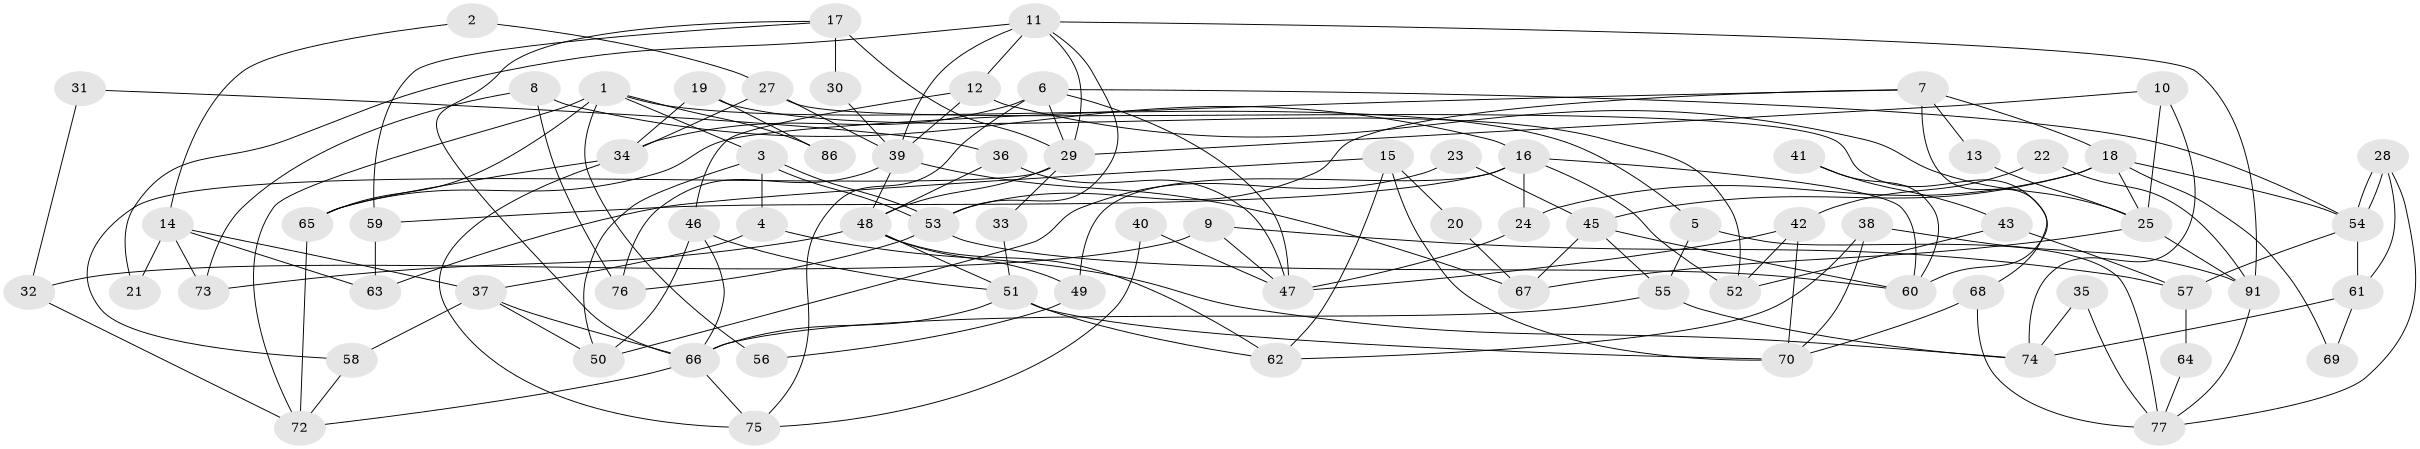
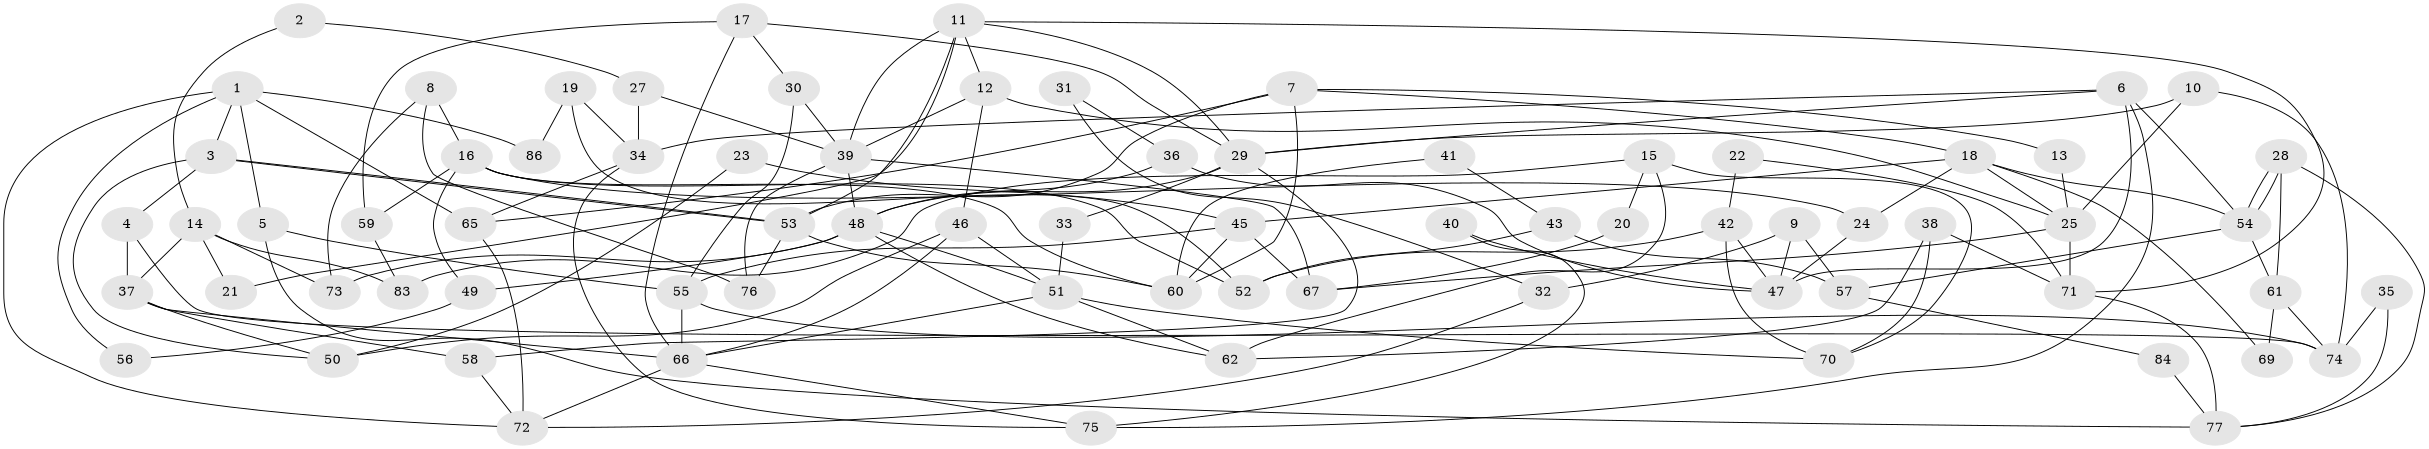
edge "30" -- "55": added
node "63": label "63" -> "83"
node "68": removed
node "91": label "91" -> "71"
node "64": label "64" -> "84"
